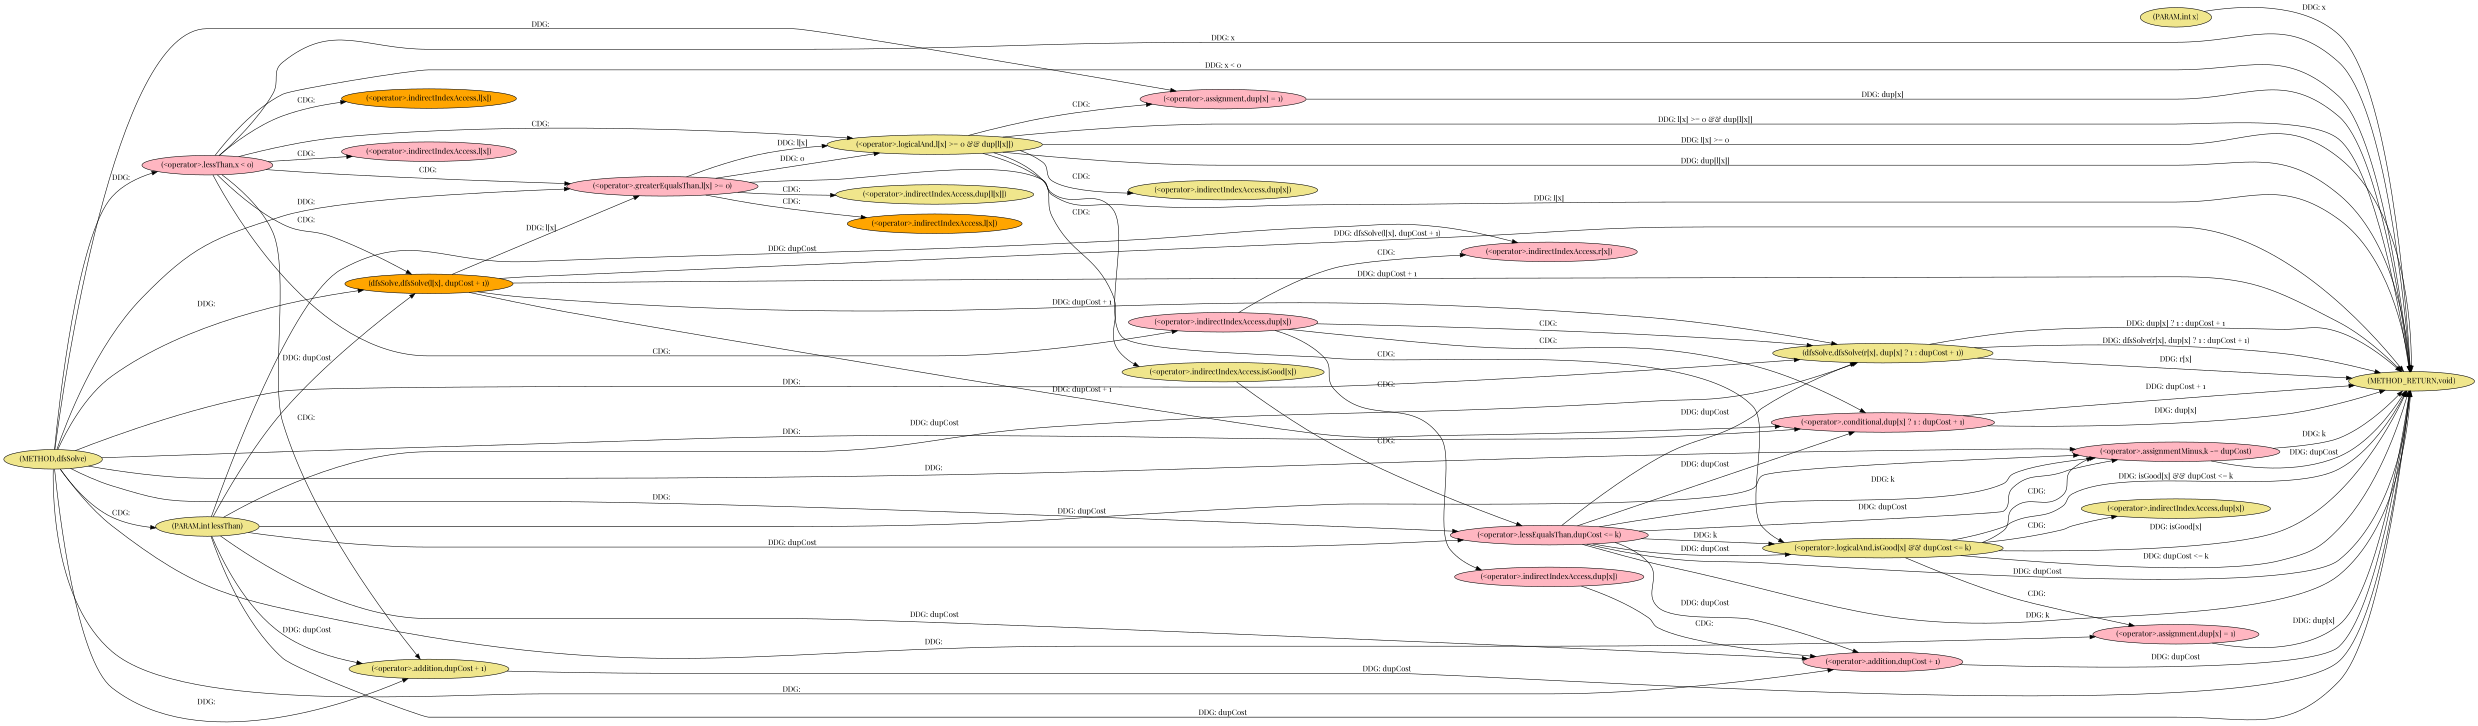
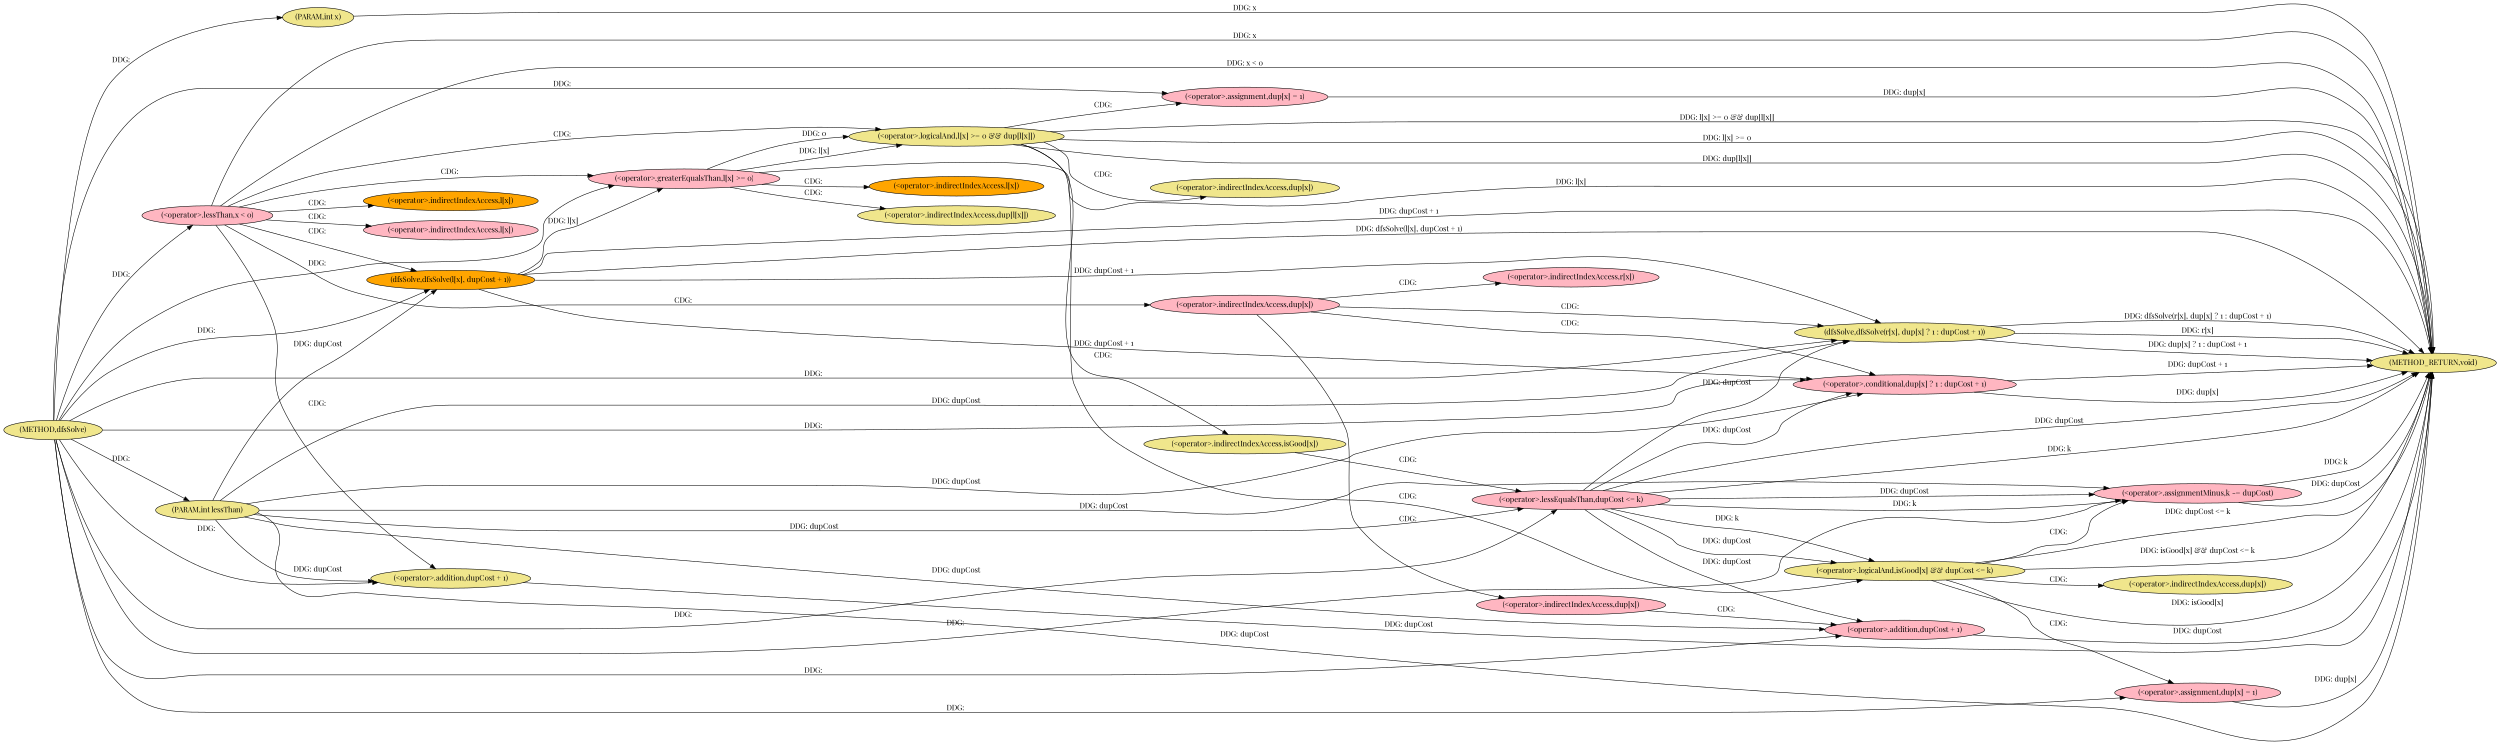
edge "(METHOD,dfsSolve)" -> "(PARAM,int x)": added, label "DDG:"
edge "(PARAM,int lessThan)" -> "(<operator>.indirectIndexAccess,r[x])": now "(PARAM,int lessThan)" -> "(<operator>.conditional,dup[x] ? 1 : dupCost + 1)"
edge "(METHOD,dfsSolve)" -> "(PARAM,int lessThan)": label "CDG: " -> "DDG: "
